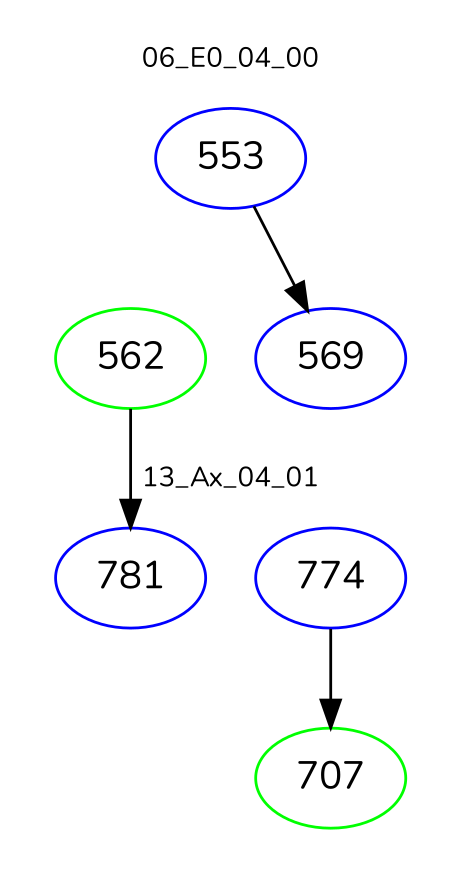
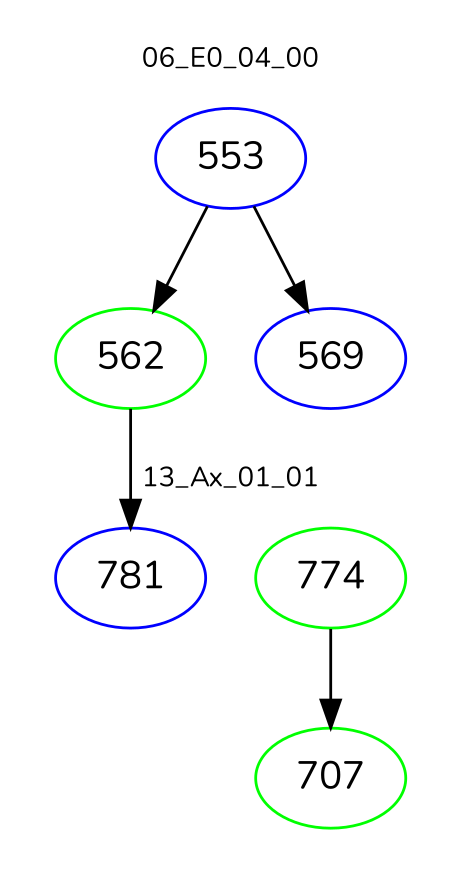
edge "553" -> "562": added
cluster "13_Ax_04_01": label "13_Ax_04_01" -> "13_Ax_01_01"
node "774": color blue -> green
